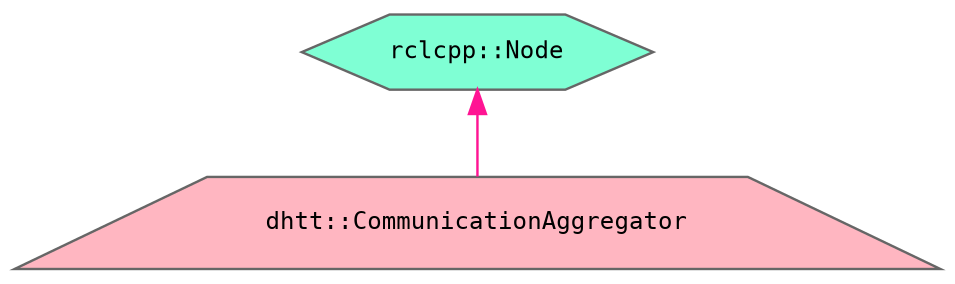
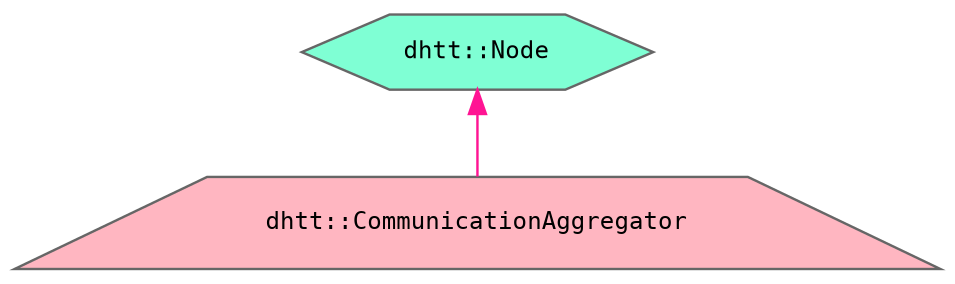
node "rclcpp::Node": label "rclcpp::Node" -> "dhtt::Node"
